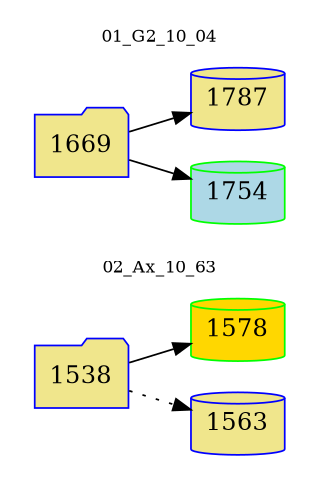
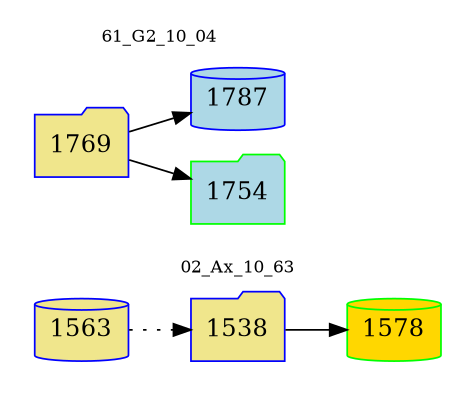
cluster "01_G2_10_04": label "01_G2_10_04" -> "61_G2_10_04"
node "1787": fillcolor khaki -> lightblue
node "1669": label "1669" -> "1769"
node "1754": shape cylinder -> folder
edge "1538" -> "1563": reversed
